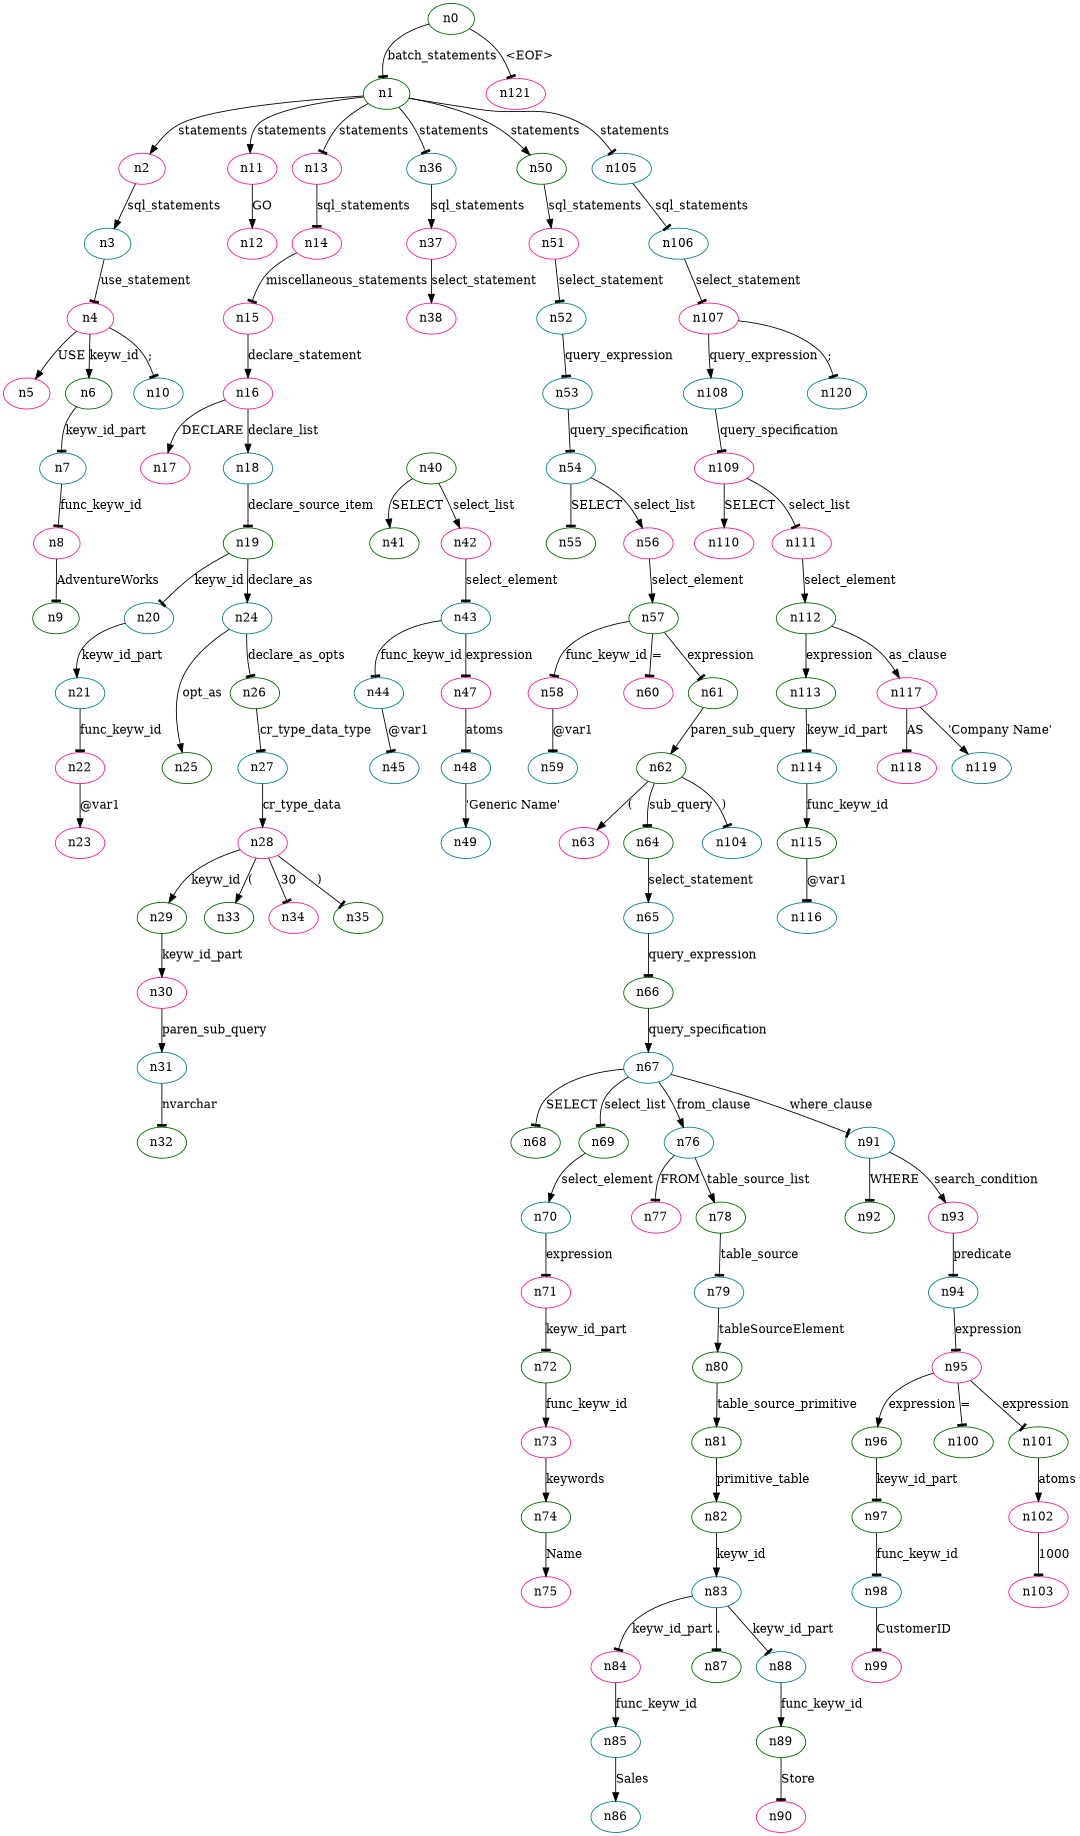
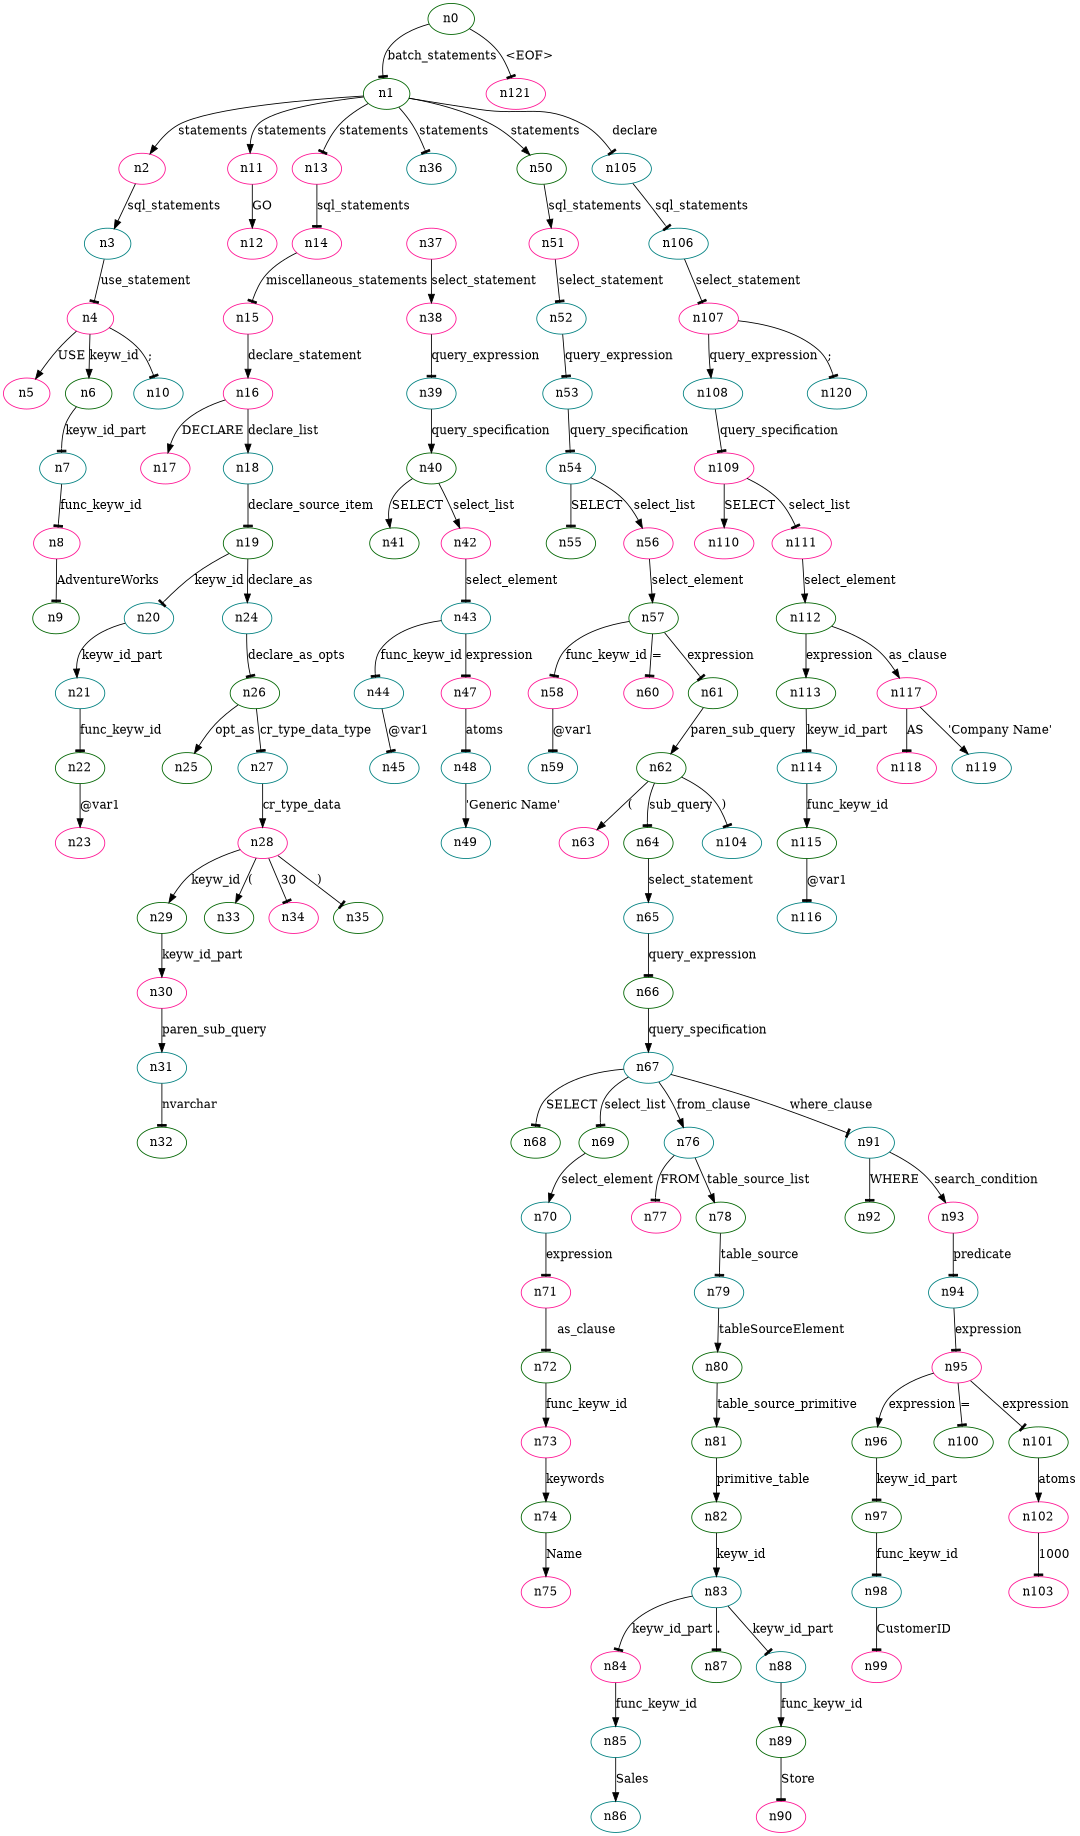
edge "n1" -> "n105": label "statements" -> "declare"
edge "n36" -> "n37": removed, label "sql_statements"
node "n39": added
edge "n24" -> "n25": now "n26" -> "n25"
node "n22": color deeppink -> darkgreen
edge "n71" -> "n72": label "keyw_id_part" -> "as_clause"
